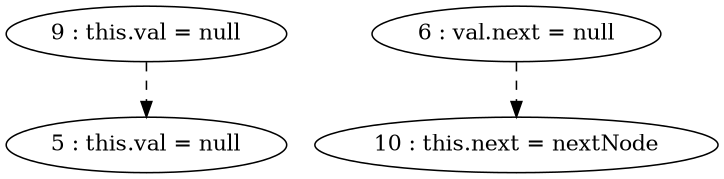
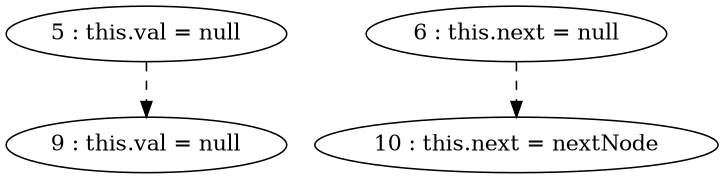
node "6 : val.next = null": label "6 : val.next = null" -> "6 : this.next = null"
edge "9 : this.val = null" -> "5 : this.val = null": reversed
